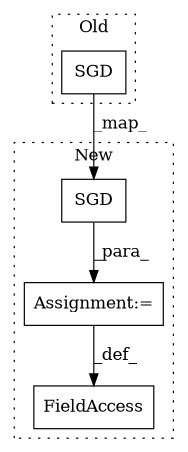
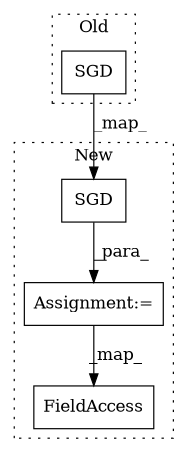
edge "Assignment:=" -> "FieldAccess": label "_def_" -> "_map_"
